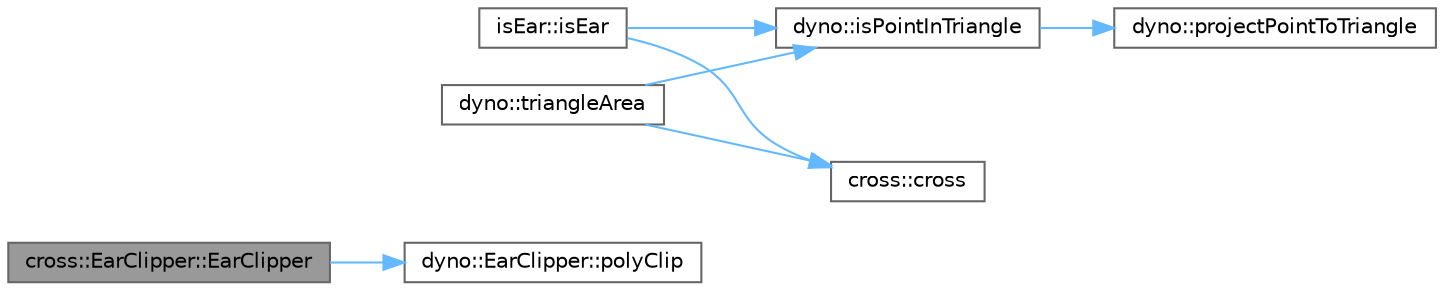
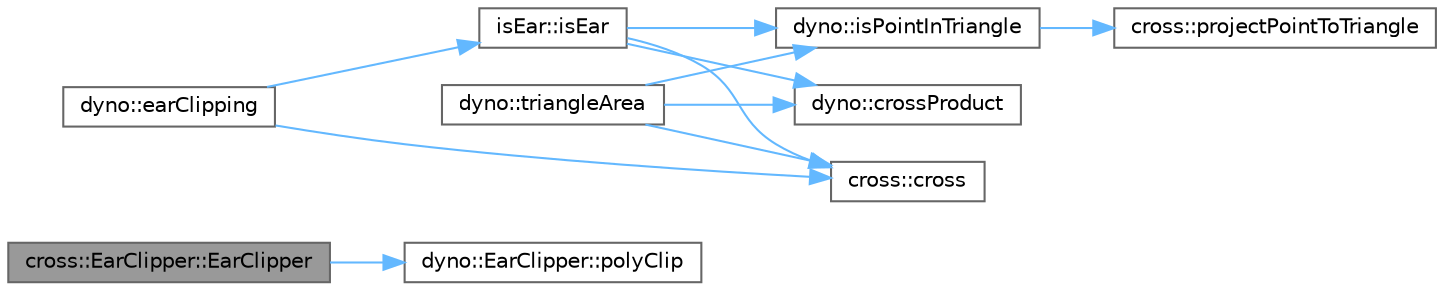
node "dyno::projectPointToTriangle": label "dyno::projectPointToTriangle" -> "cross::projectPointToTriangle"
node "dyno::crossProduct": added
node "dyno::earClipping": added
